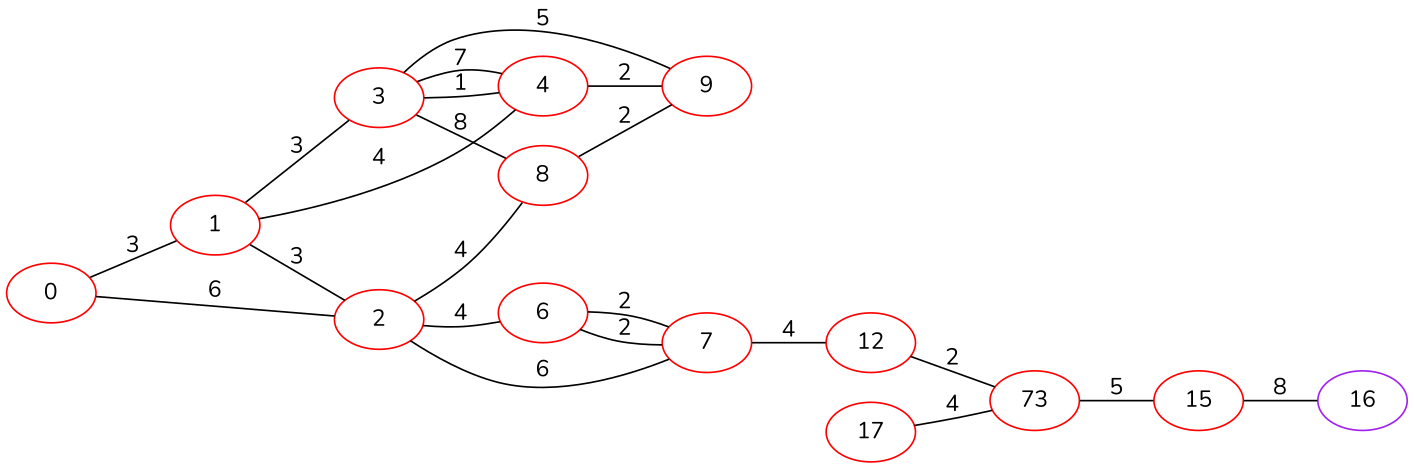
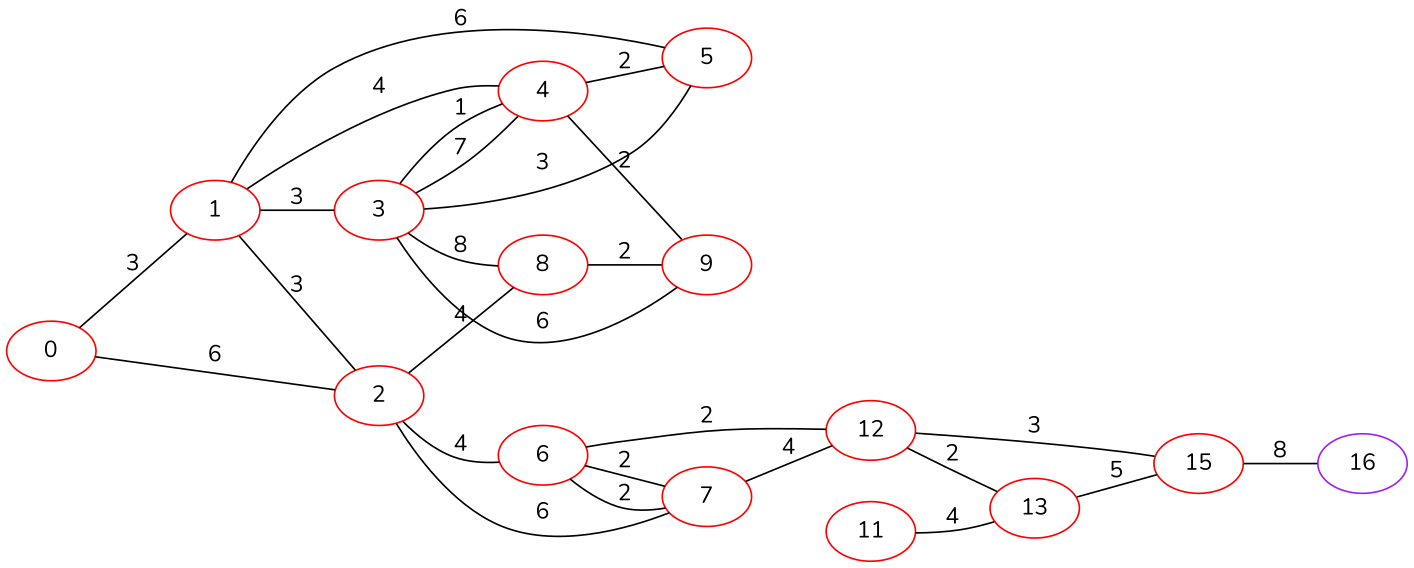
edge "9" -- "3": label "5" -> "6"
node "5": added
node "73": label "73" -> "13"
edge "12" -- "6": added, label "2"
node "17": label "17" -> "11"
edge "12" -- "15": added, label "3"
